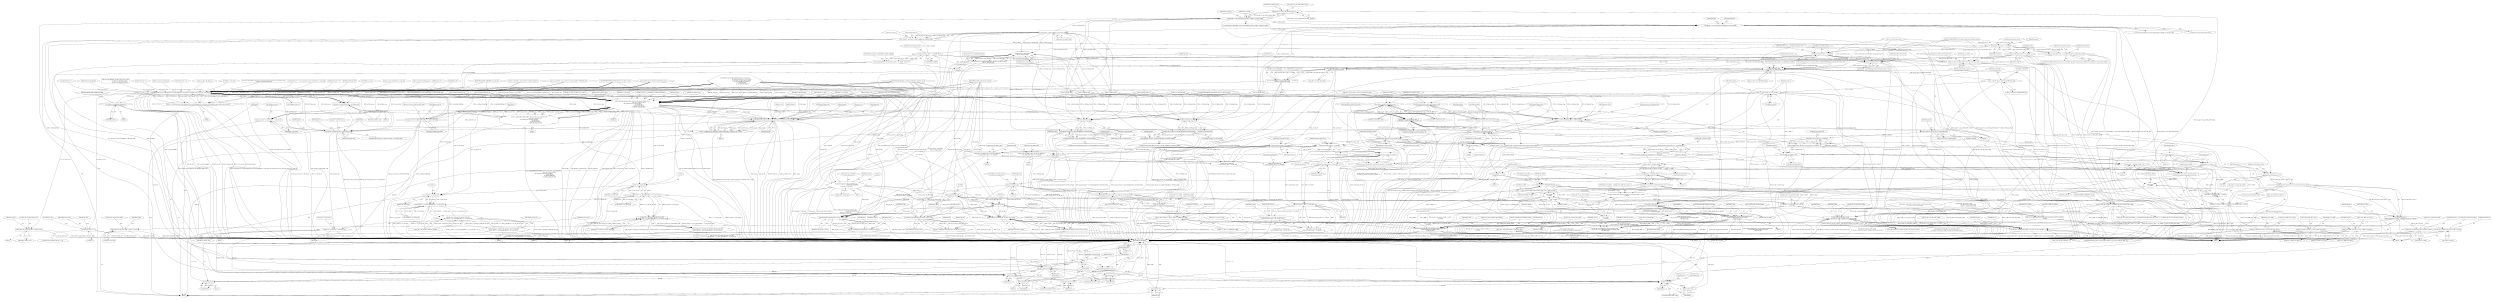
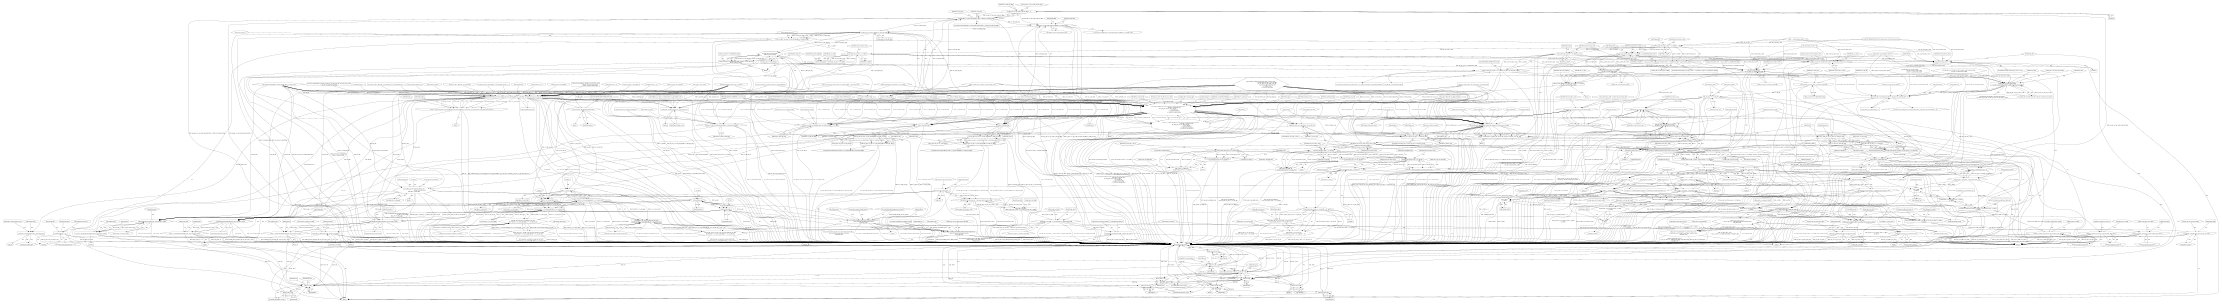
node "(Call,ps_dec->u2_total_mbs_coded = 0)": added
edge "(Call,u2_frame_num != ps_dec->u2_prv_frame_num)" -> "(Call,ps_err->u4_frm_sei_sync == u2_frame_num)": now "(Call,i4_poc = 0)" -> "(Call,ps_err->u4_frm_sei_sync == u2_frame_num)"
edge "(Call,u2_mb_x > u2_frm_wd_in_mbs - 1)" -> "(Call,u2_mb_x << 4)": removed, label "DDG: u2_mb_x"
edge "(Call,ps_dec->u2_frm_wd_uv)" -> "(Call,ps_dec->u2_frm_wd_uv << u1_field_pic)": reversed
edge "(Identifier,YUV420SP_FACTOR)" -> "(Call,x_offset *= YUV420SP_FACTOR)": label "AST: " -> "DDG: u4_frame_stride"
